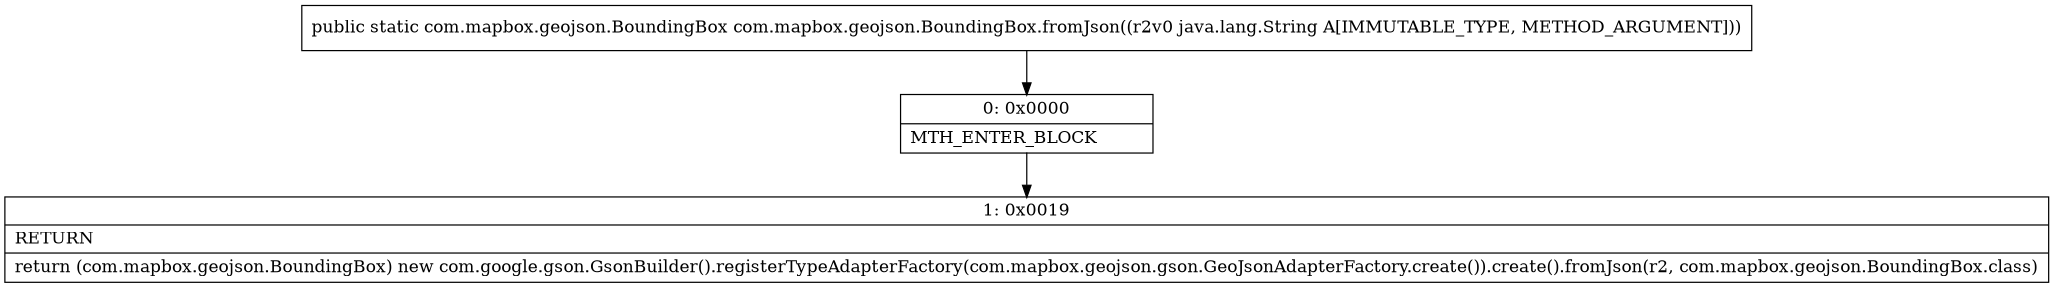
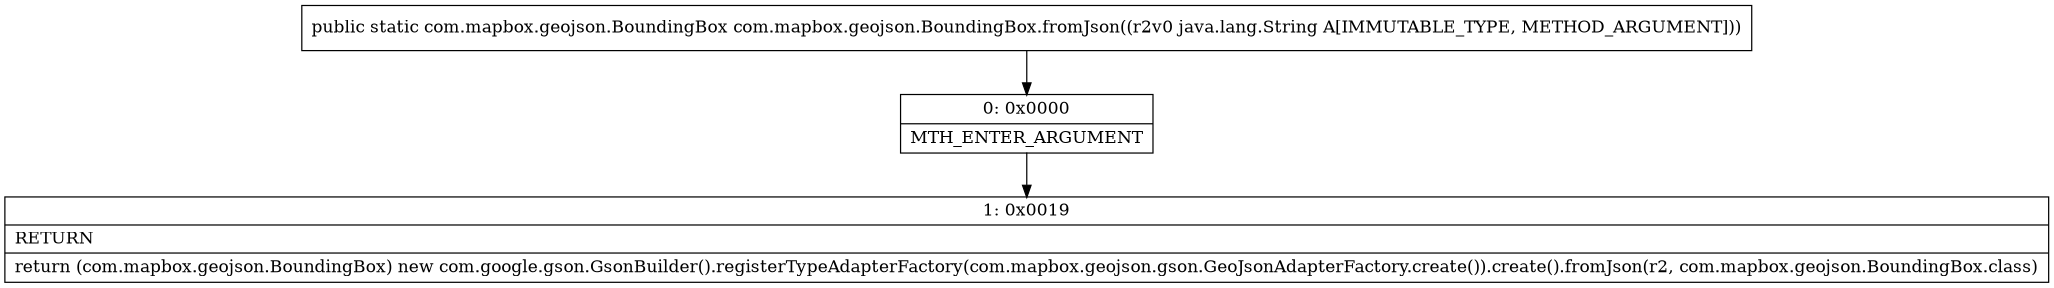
node "0: 0x0000": text "MTH_ENTER_BLOCK" -> "MTH_ENTER_ARGUMENT"
